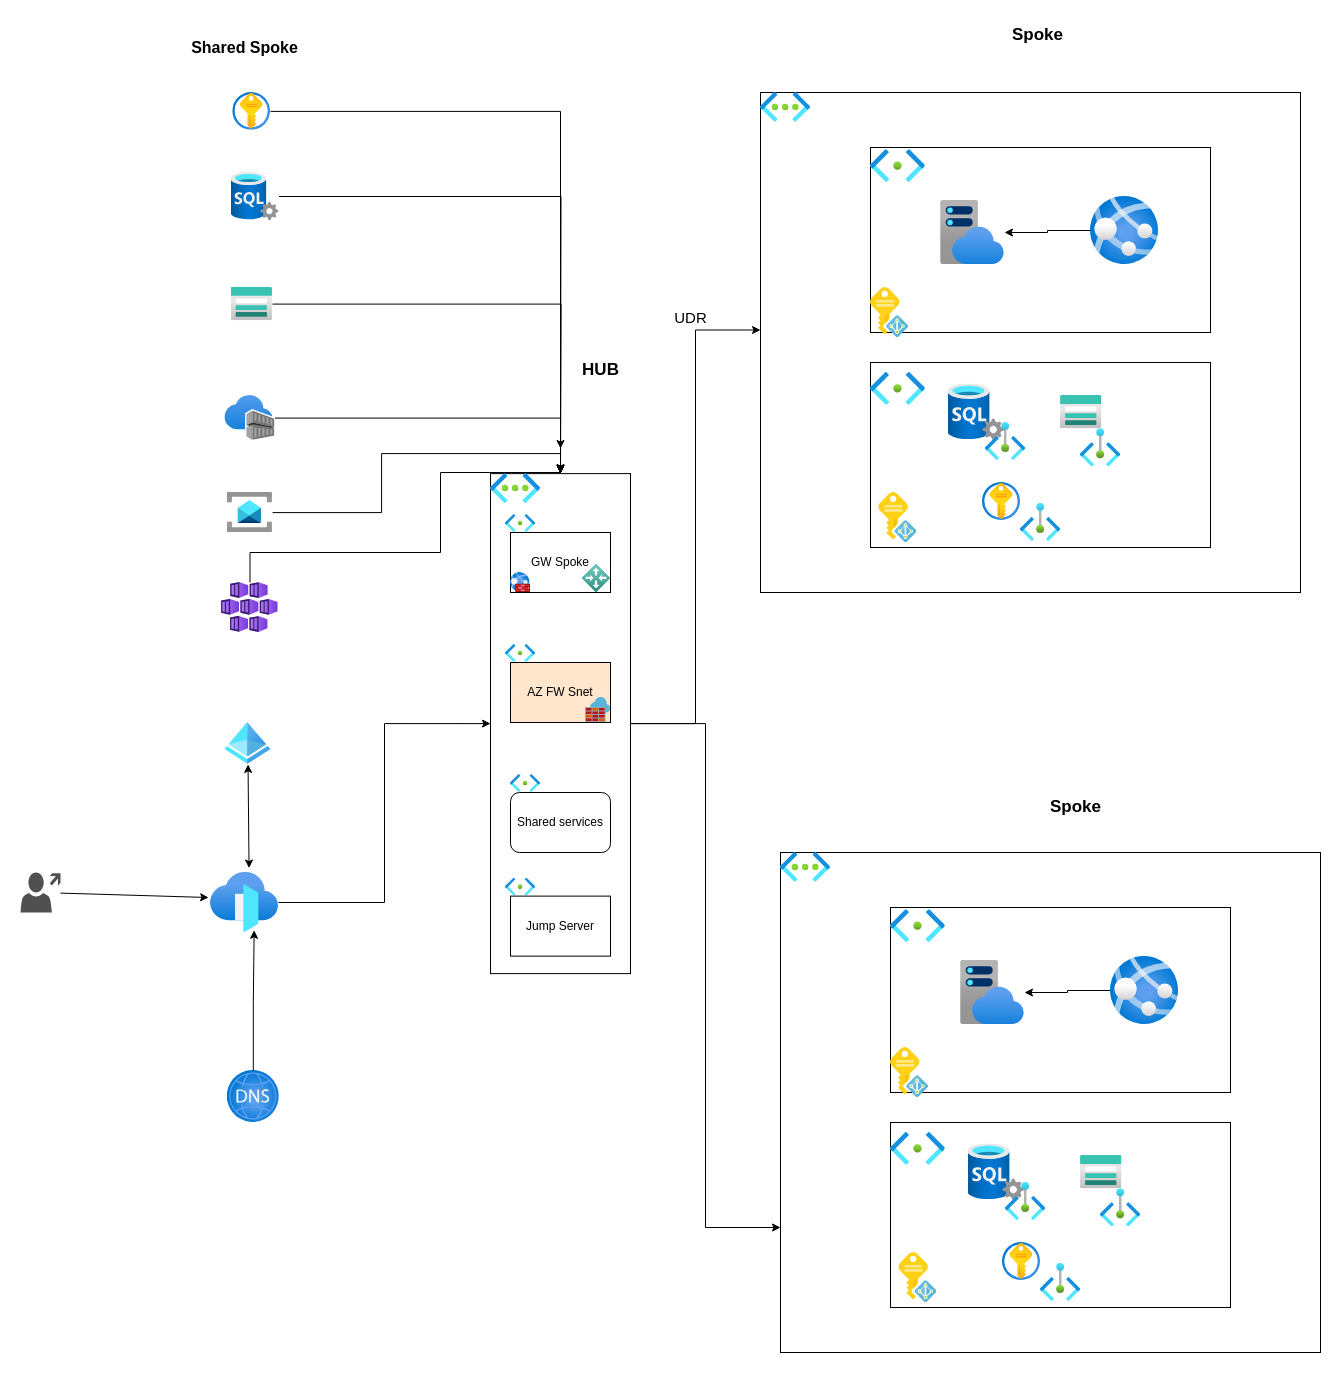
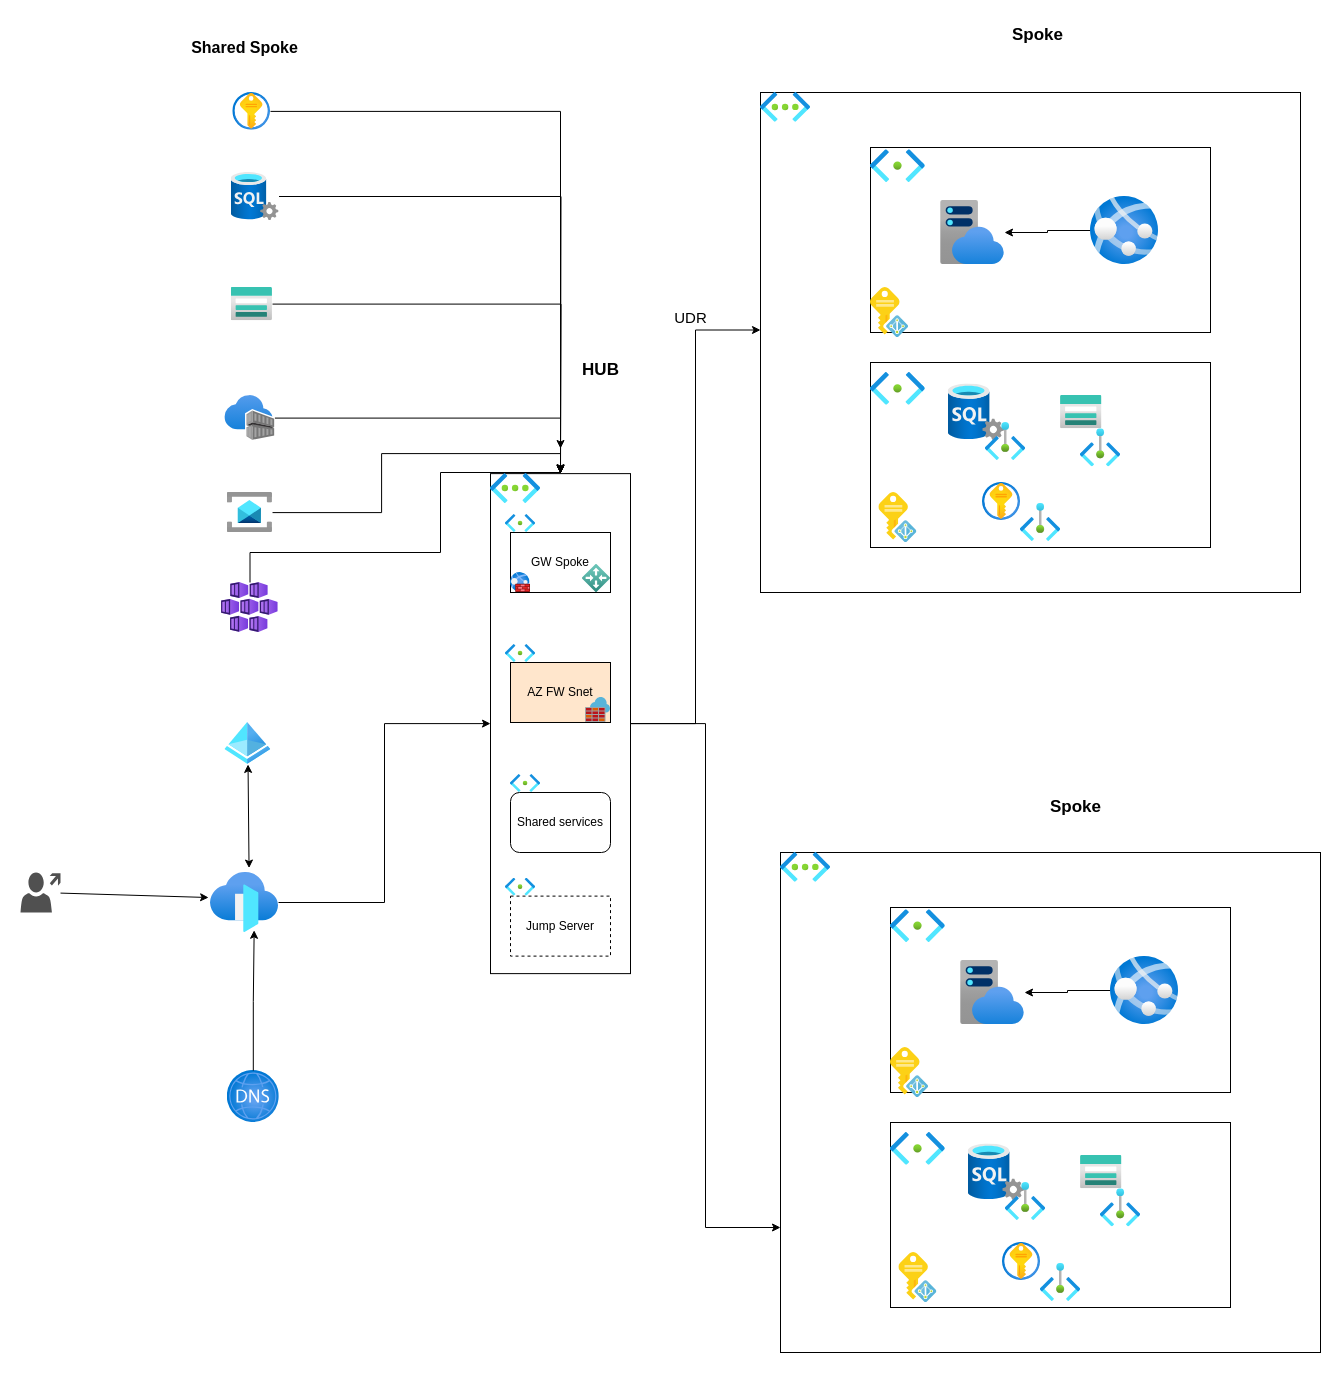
node "Jump Server": style solid -> dashed
